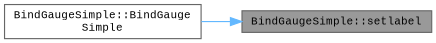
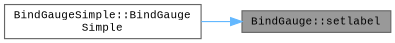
node "BindGaugeSimple::setlabel": label "BindGaugeSimple::setlabel" -> "BindGauge::setlabel"
